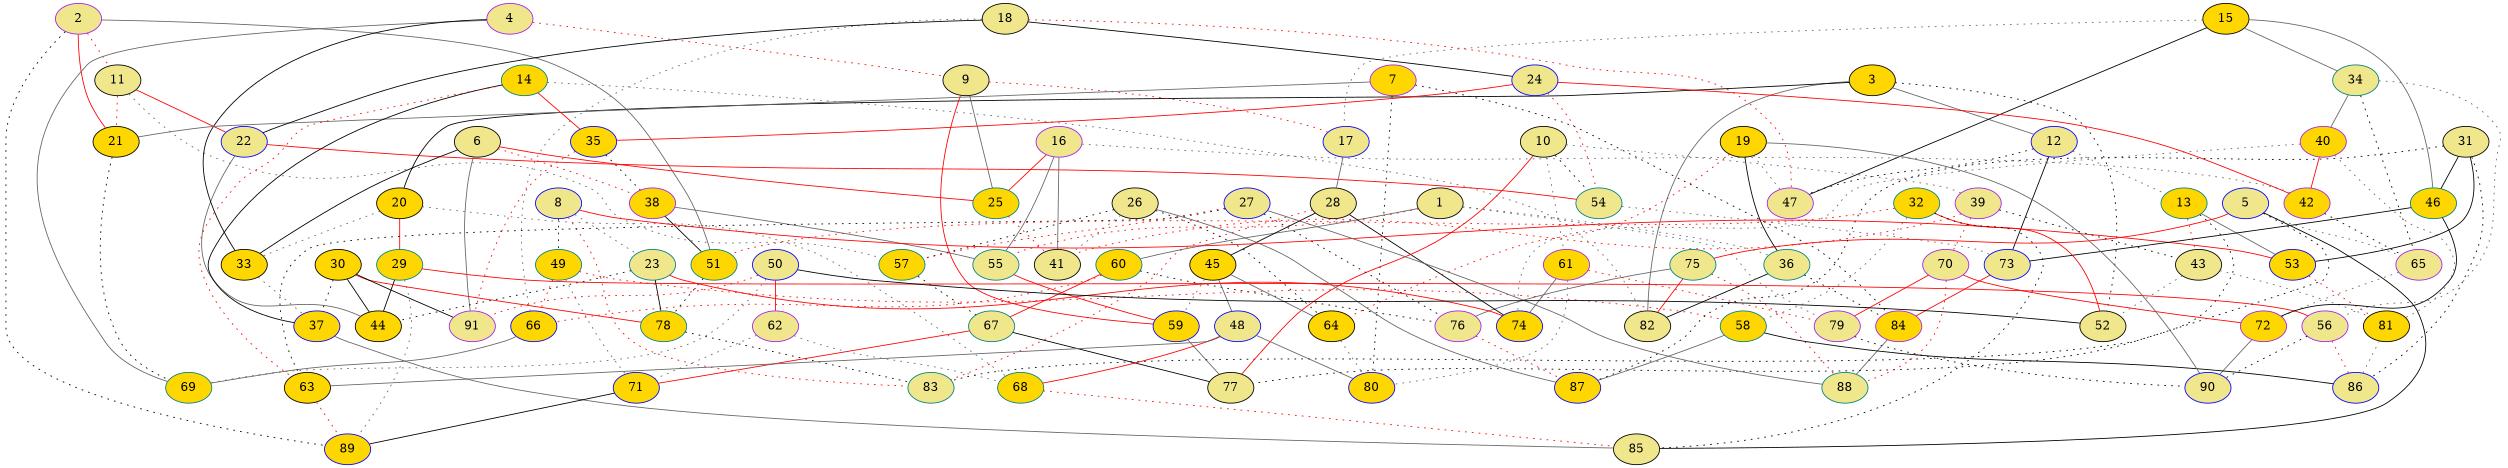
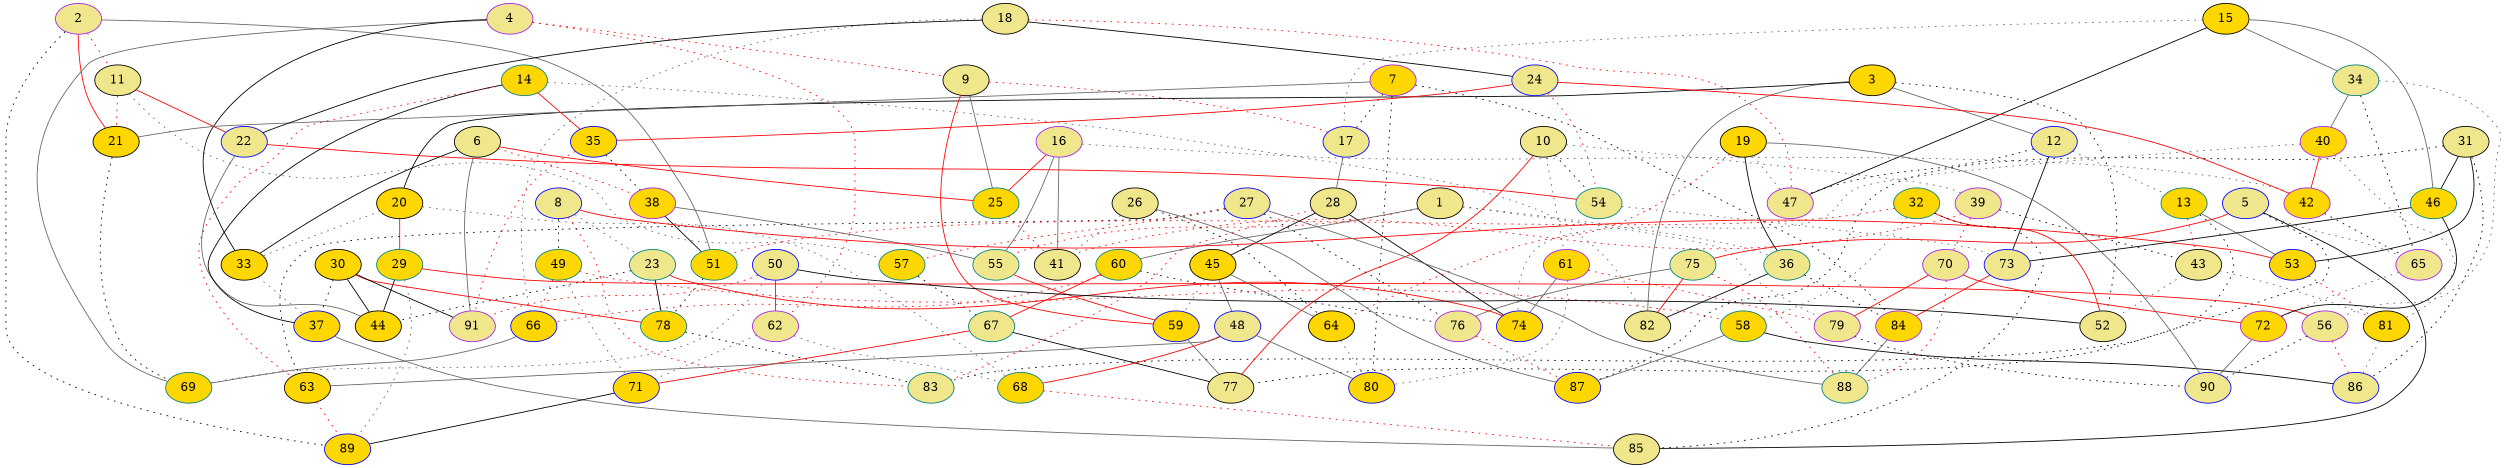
edge "4" -- "62": added
edge "7" -- "17": added
edge "26" -- "57": removed
